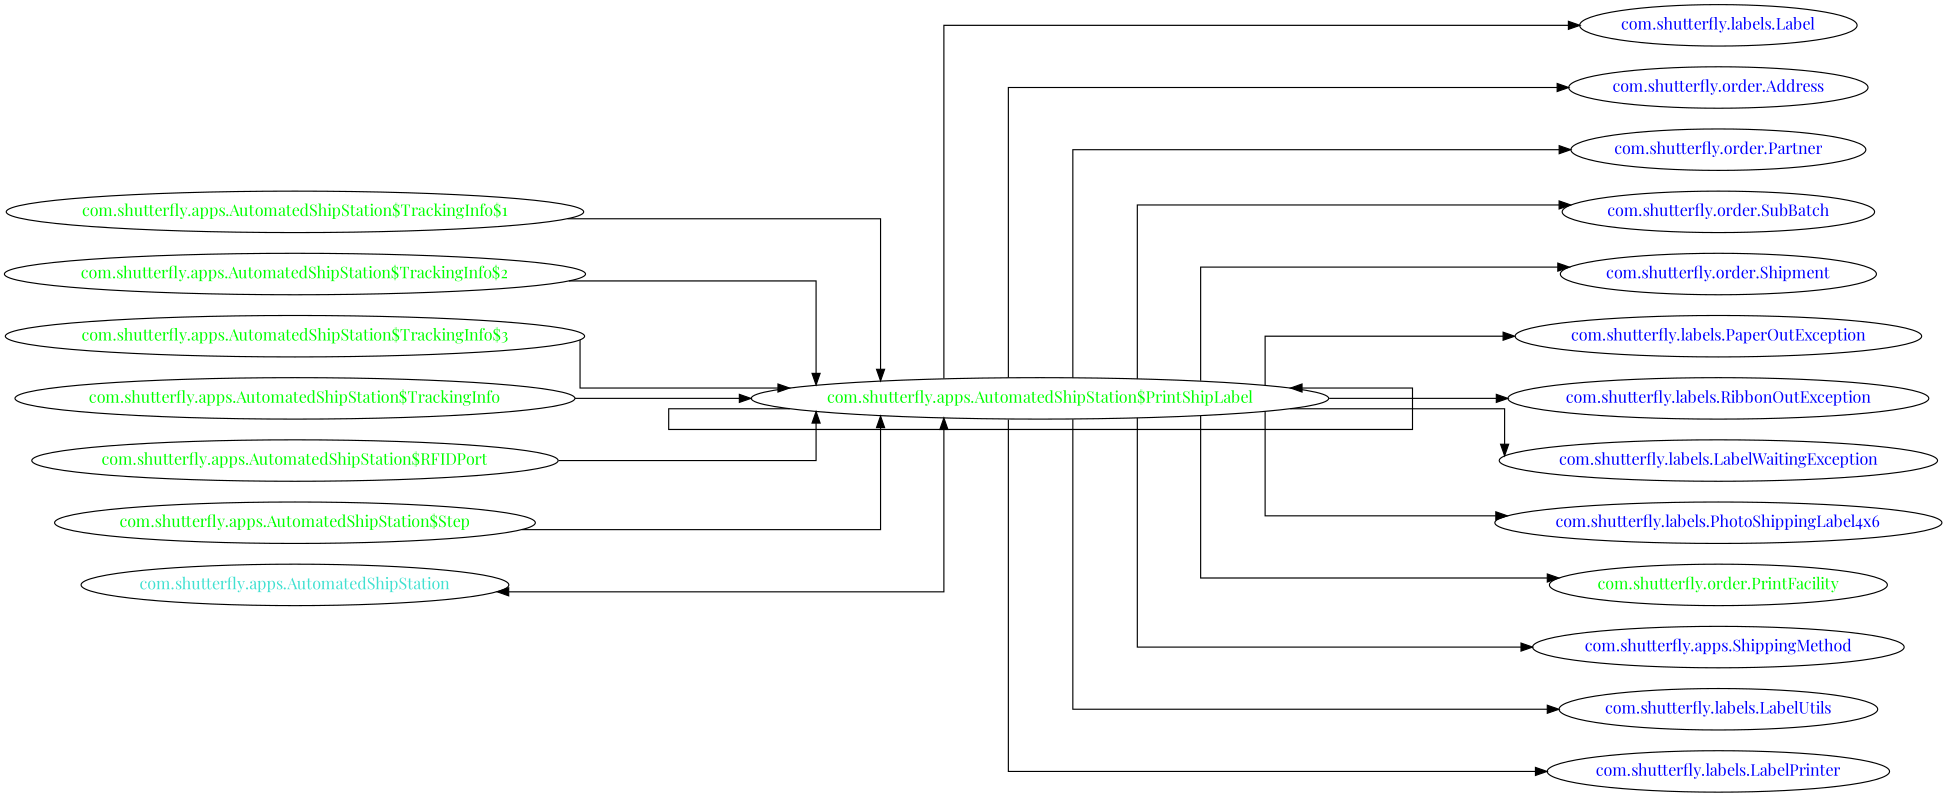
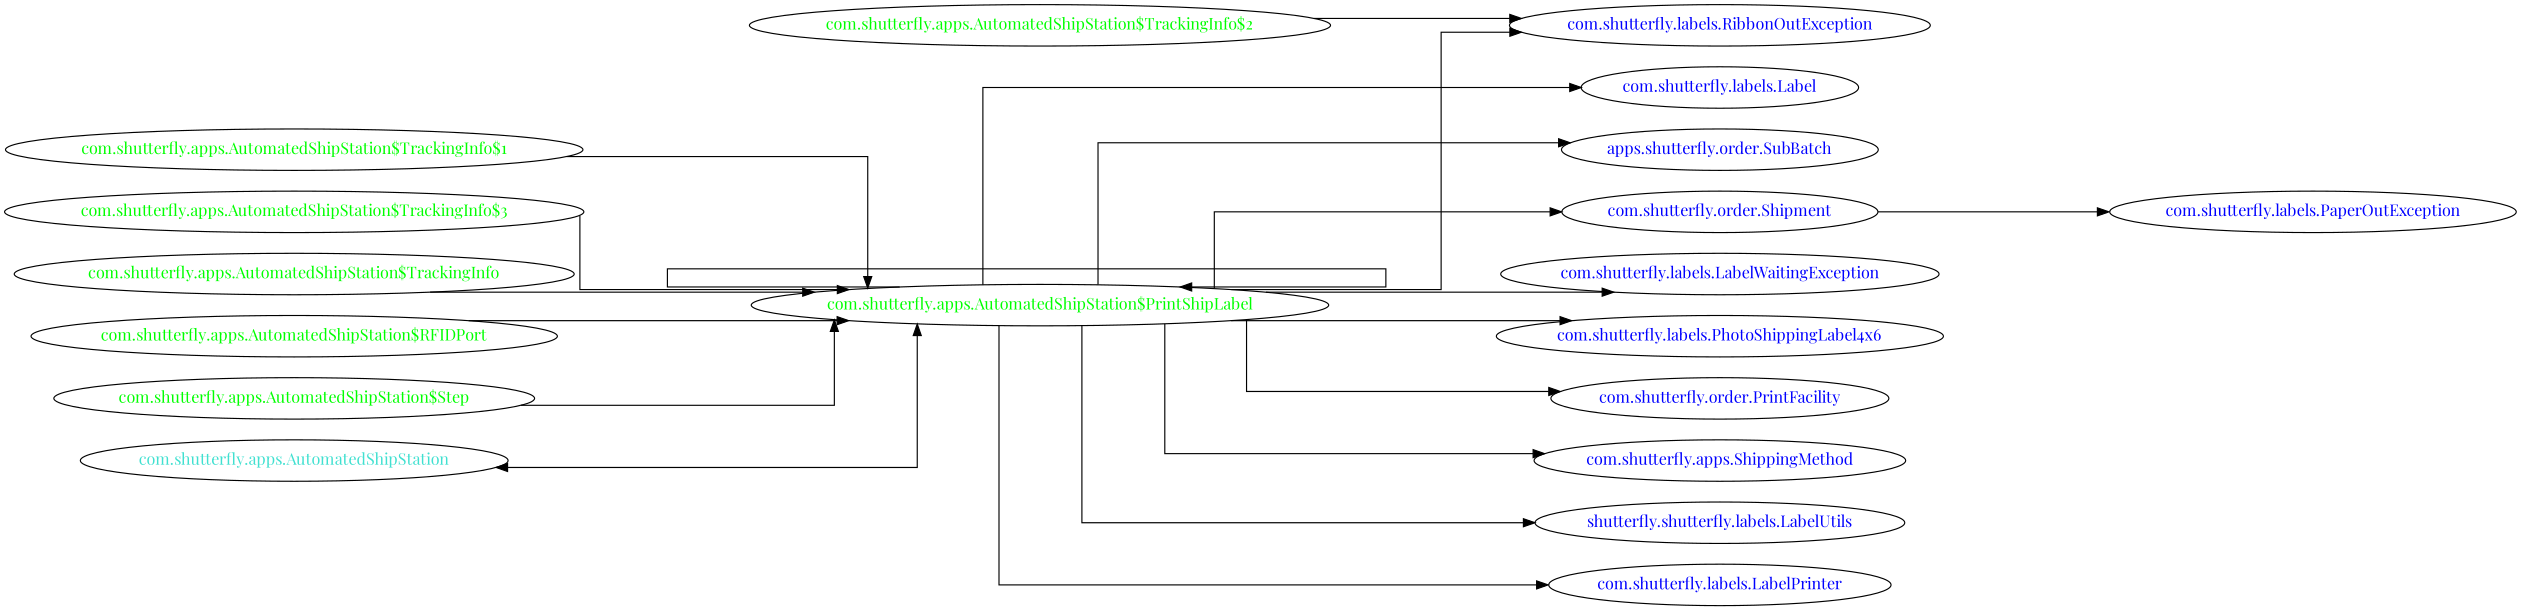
node "com.shutterfly.order.Address": removed
node "com.shutterfly.order.Partner": removed
node "com.shutterfly.order.SubBatch": label "com.shutterfly.order.SubBatch" -> "apps.shutterfly.order.SubBatch"
edge "com.shutterfly.apps.AutomatedShipStation$TrackingInfo$2" -> "com.shutterfly.apps.AutomatedShipStation$PrintShipLabel": now "com.shutterfly.apps.AutomatedShipStation$TrackingInfo$2" -> "com.shutterfly.labels.RibbonOutException"
edge "com.shutterfly.apps.AutomatedShipStation$PrintShipLabel" -> "com.shutterfly.labels.PaperOutException": now "com.shutterfly.order.Shipment" -> "com.shutterfly.labels.PaperOutException"
node "com.shutterfly.order.PrintFacility": fontcolor green -> blue
node "com.shutterfly.labels.LabelUtils": label "com.shutterfly.labels.LabelUtils" -> "shutterfly.shutterfly.labels.LabelUtils"
